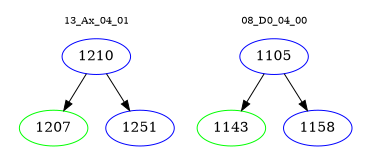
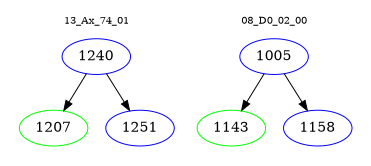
cluster "13_Ax_04_01": label "13_Ax_04_01" -> "13_Ax_74_01"
cluster "08_D0_04_00": label "08_D0_04_00" -> "08_D0_02_00"
node "1210": label "1210" -> "1240"
node "1105": label "1105" -> "1005"
